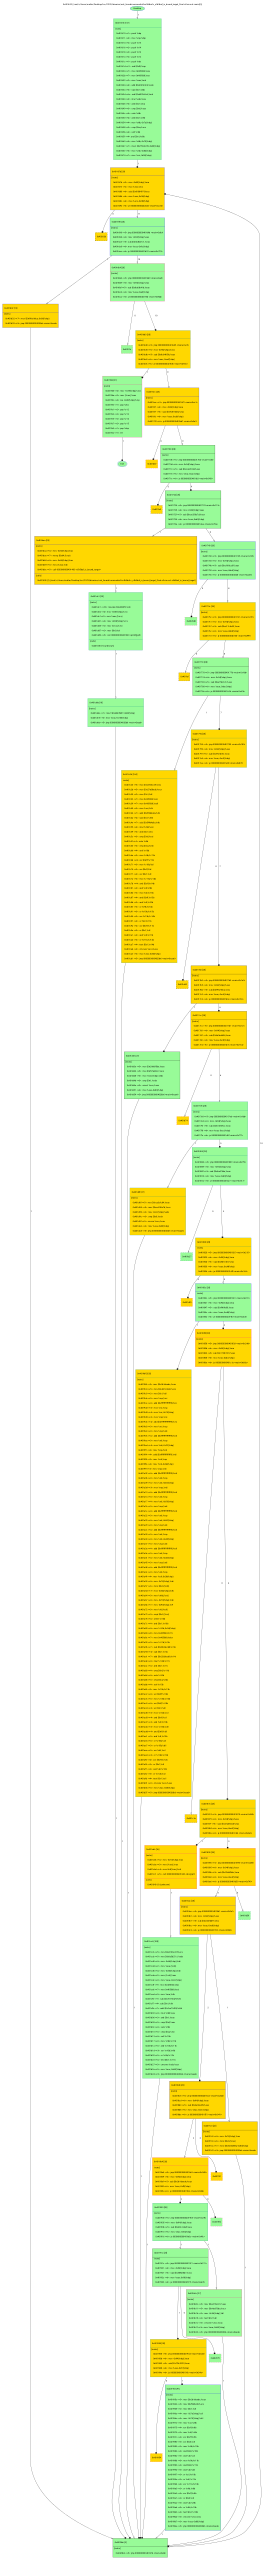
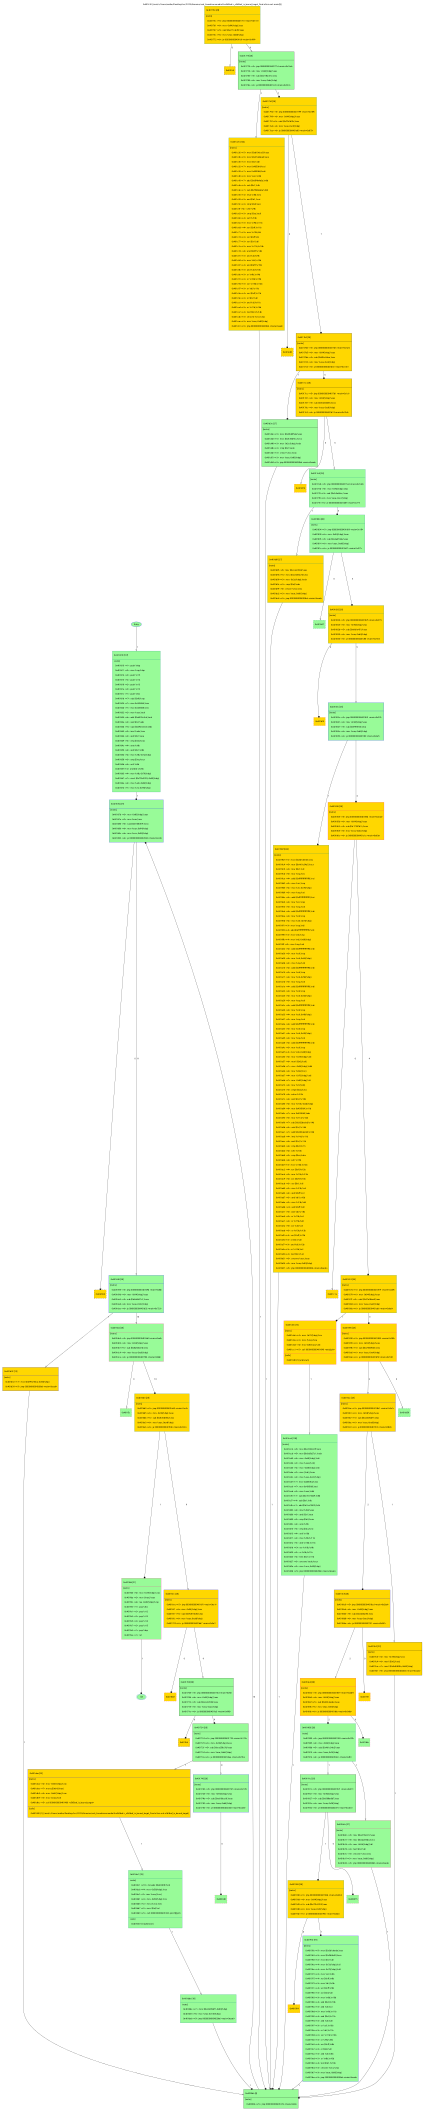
node "Desktop": label "Desktop" -> "Entry"
node "0x40167b [29]": fillcolor gold -> palegreen
edge "0x401740 [28]" -> "0x40175c [28]": removed, label "8"
